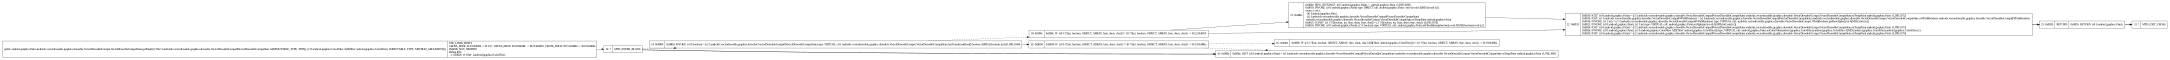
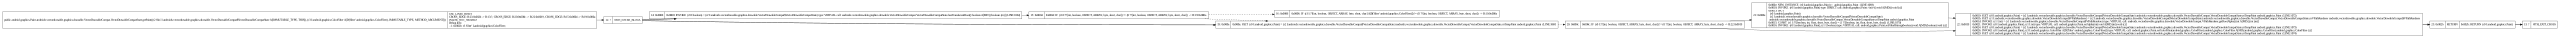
edge "14: 0x0000" -> "20: 0x000c": now "19: 0x000a" -> "20: 0x000c"
edge "12: ?" -> "14: 0x0000": style dashed -> bold
